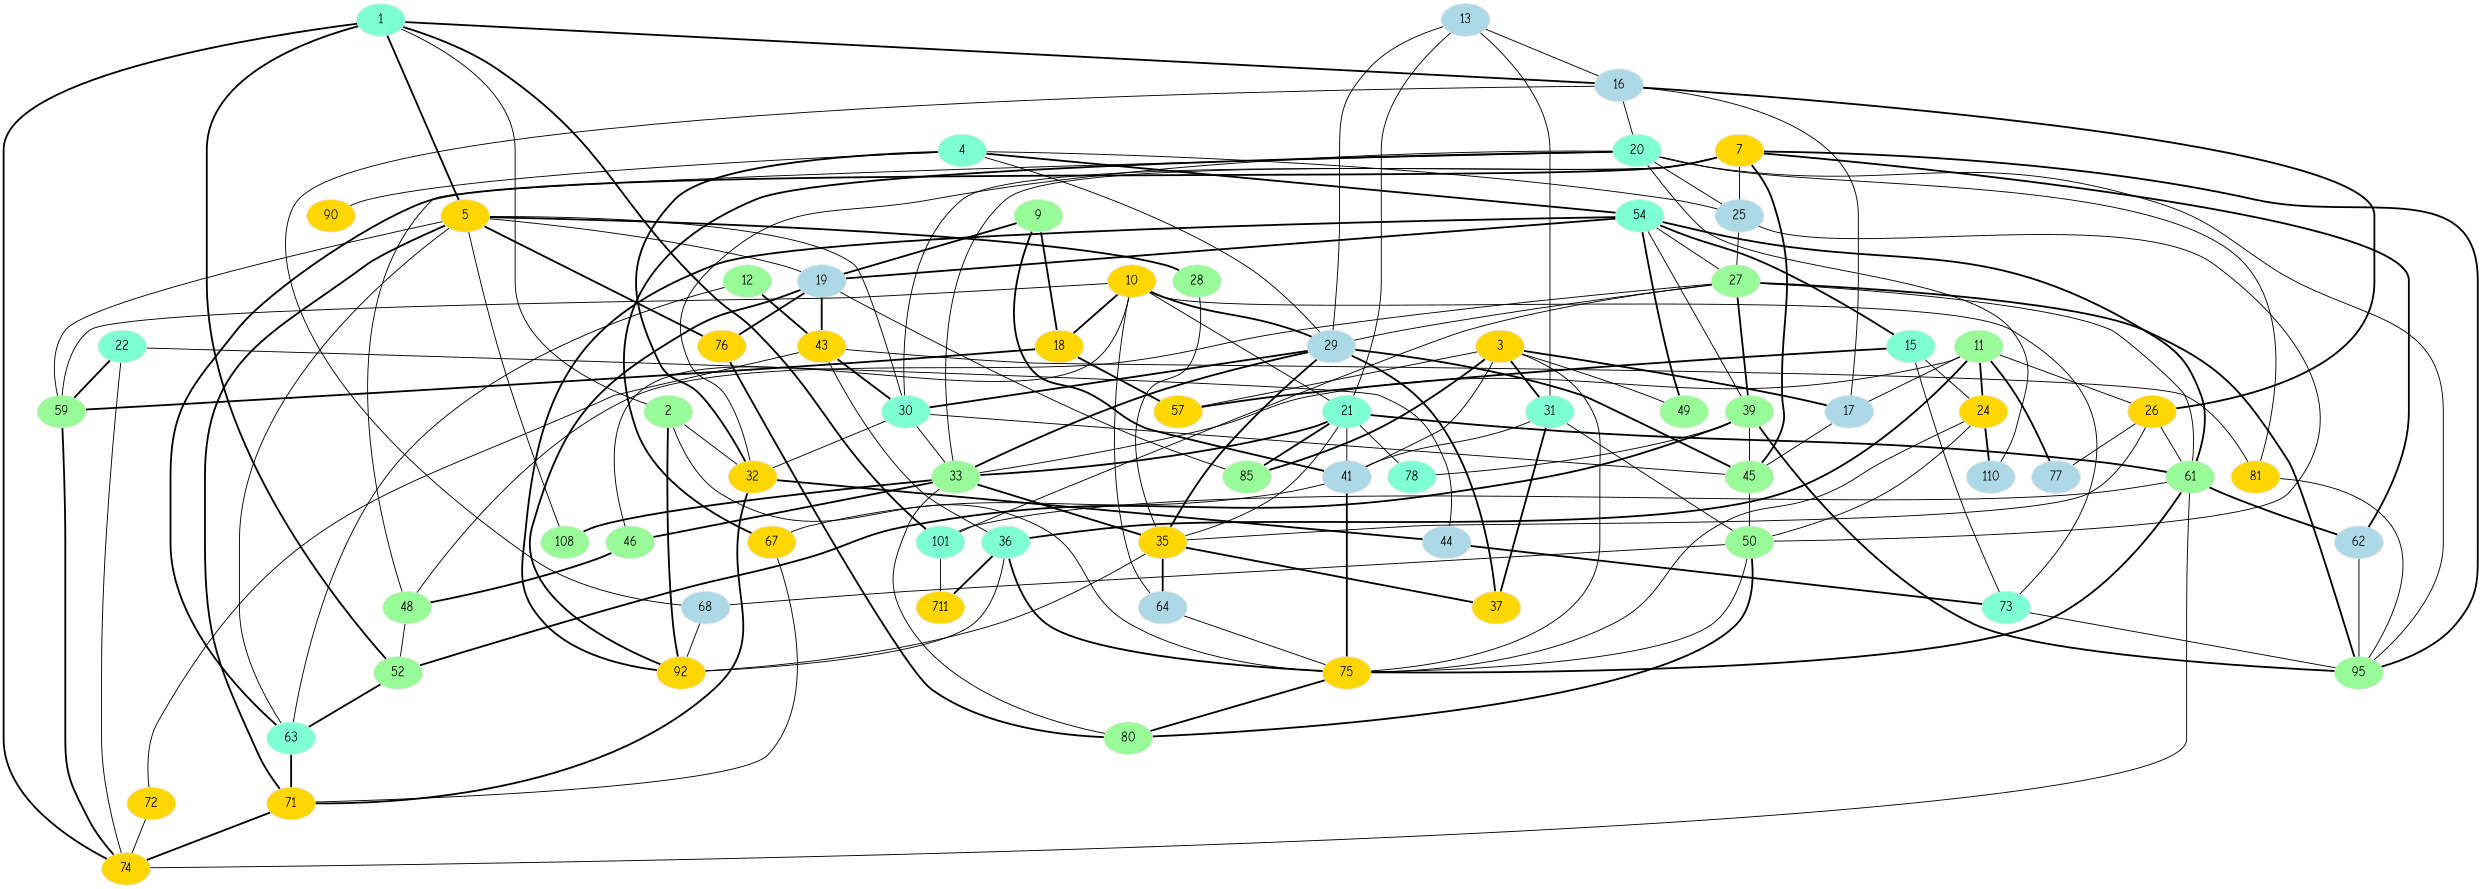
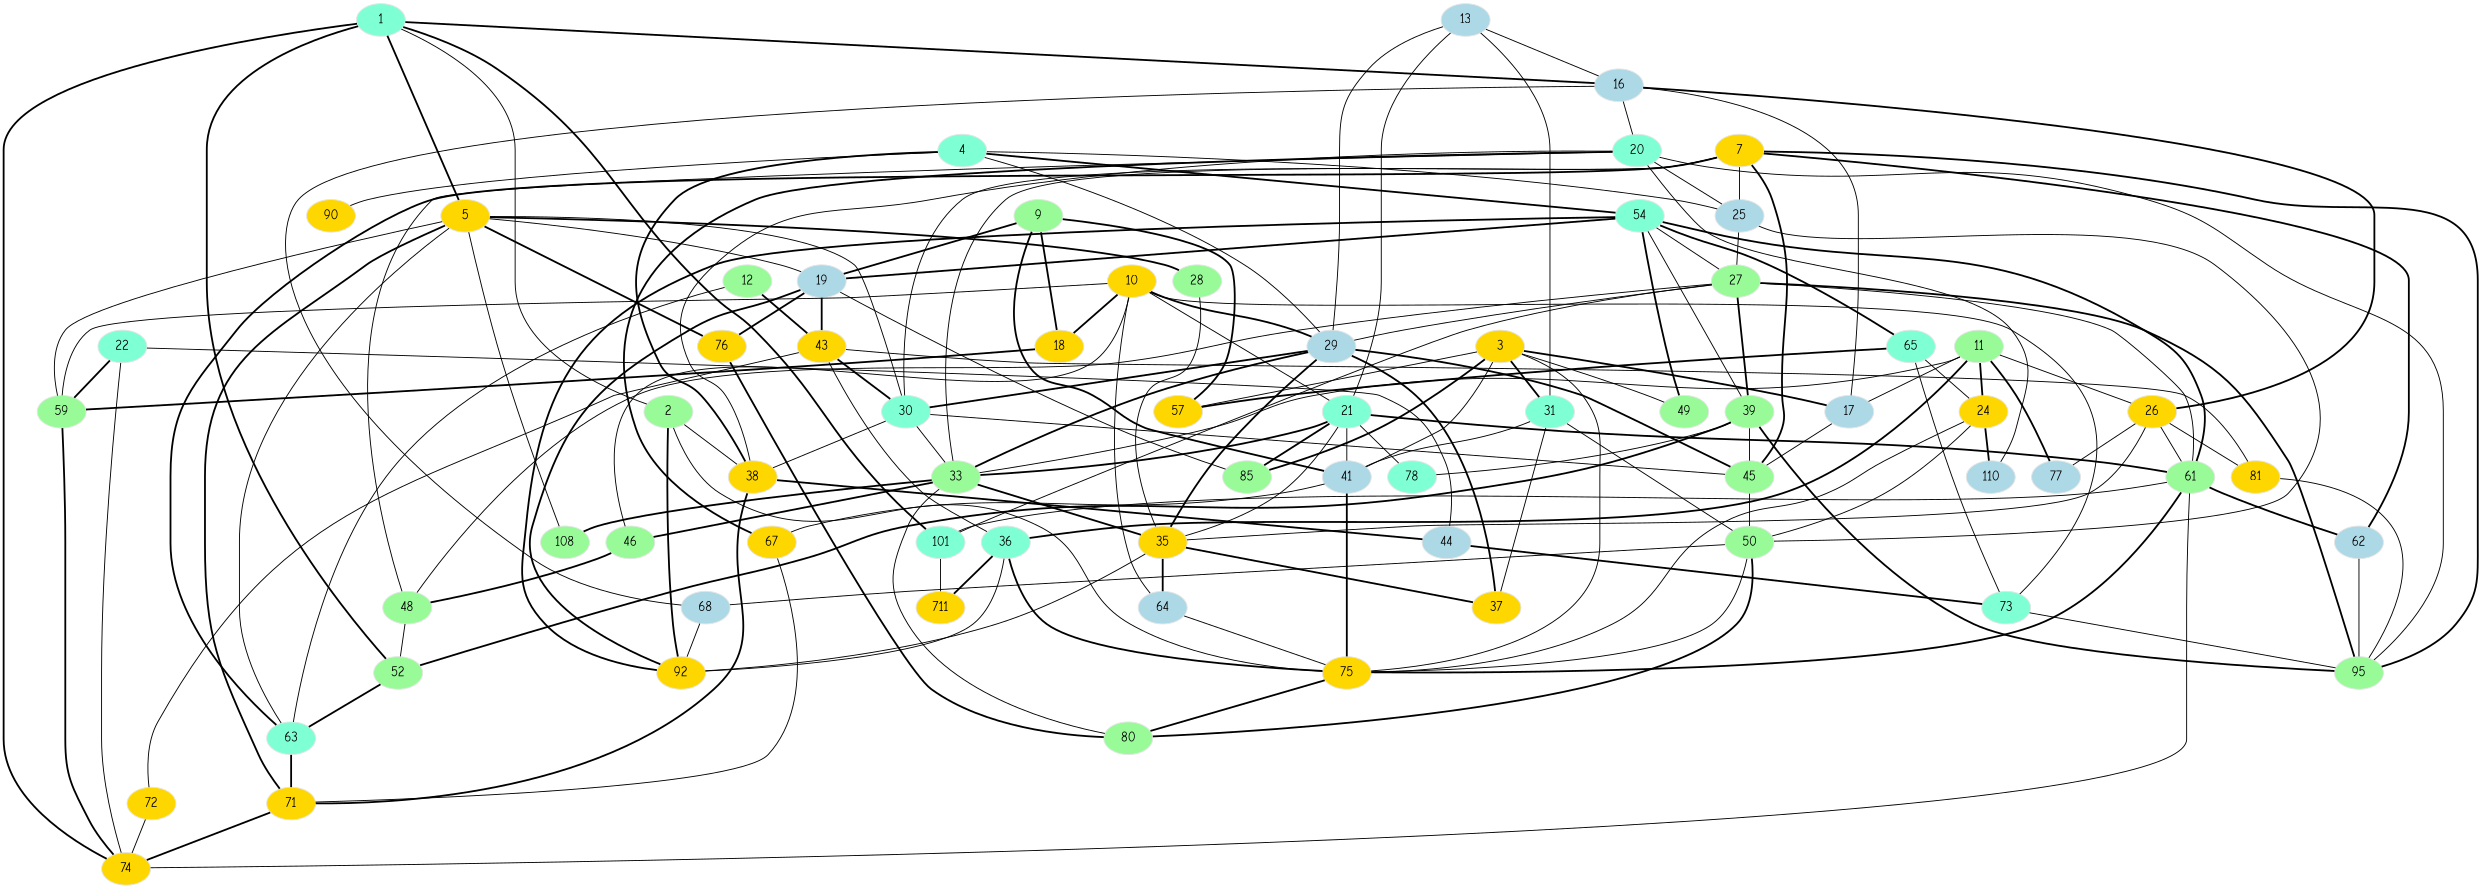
edge "20" -- "81": now "26" -- "81"
node "15": label "15" -> "65"
edge "18" -- "57": now "9" -- "57"
node "32": label "32" -> "38"
edge "31" -- "37": style bold -> solid
